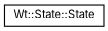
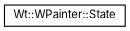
node "Wt::State::State": label "Wt::State::State" -> "Wt::WPainter::State"
